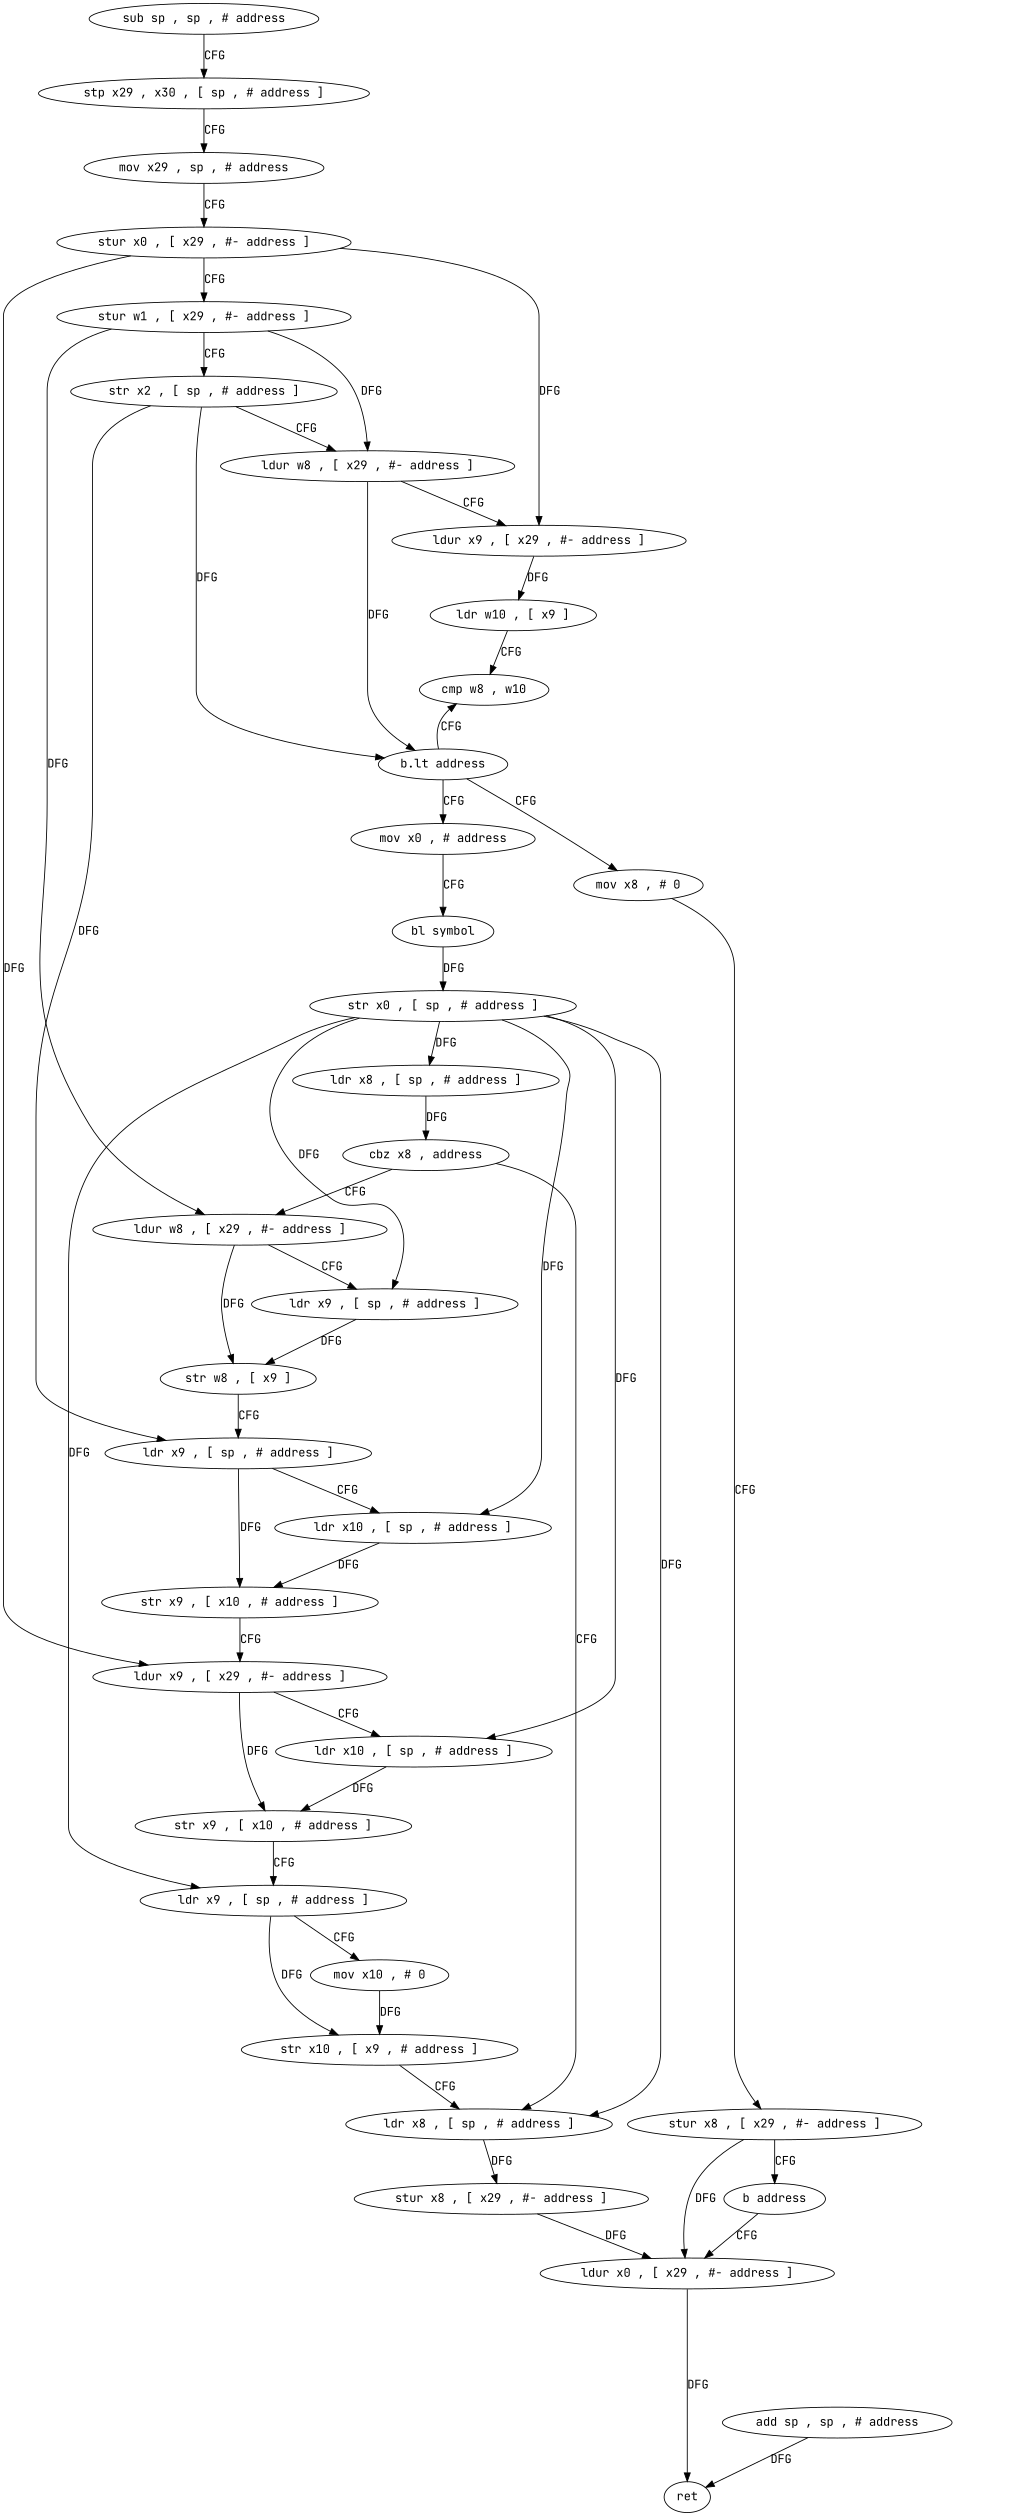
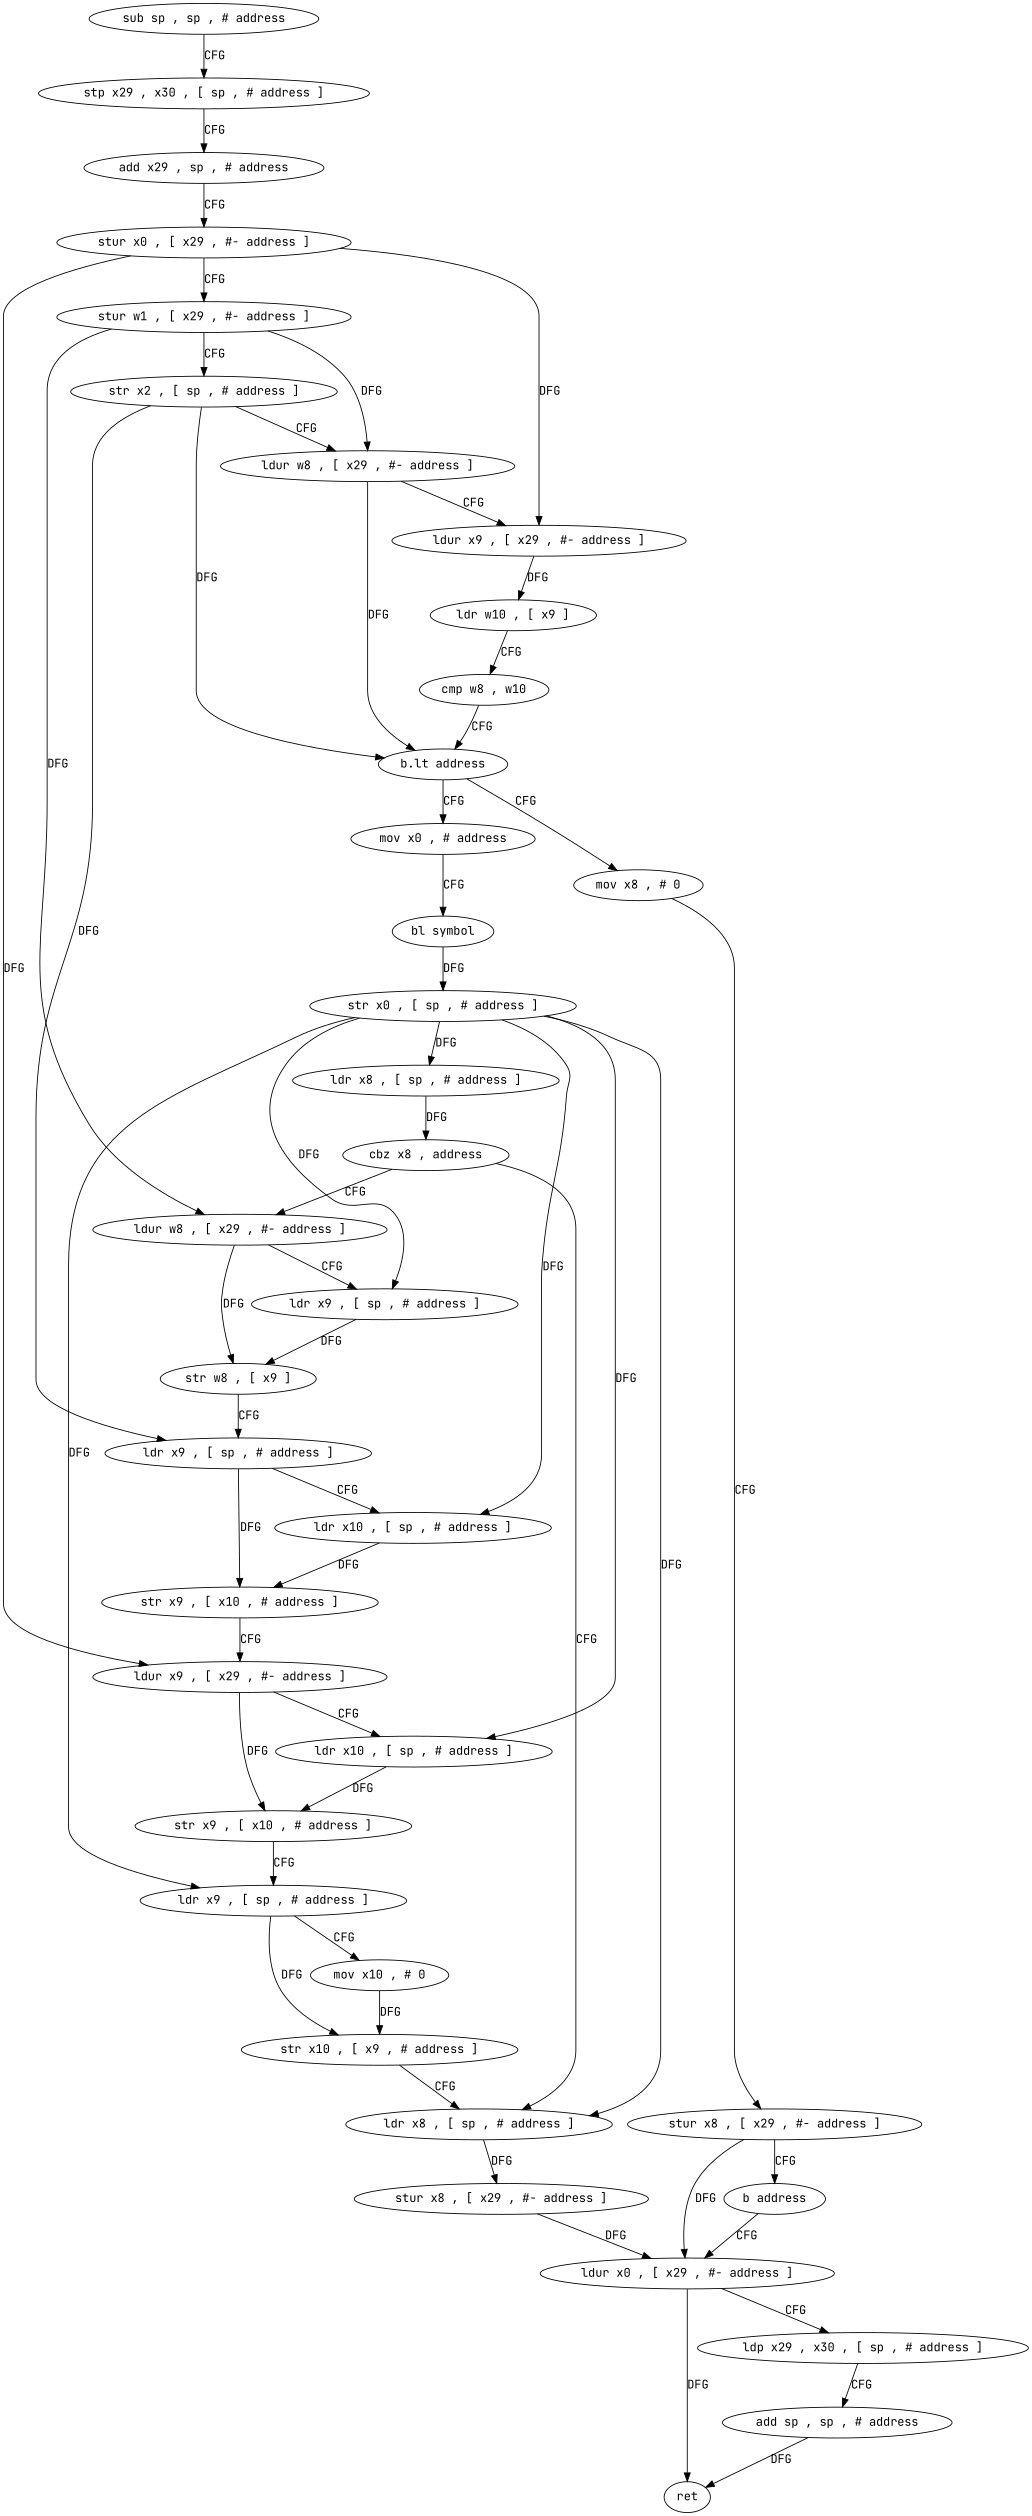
node "mov x29 , sp , # address": label "mov x29 , sp , # address" -> "add x29 , sp , # address"
edge "b.lt address" -> "cmp w8 , w10": reversed
node "ldp x29 , x30 , [ sp , # address ]": added
